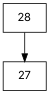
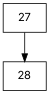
edge "28" -> "27": reversed
